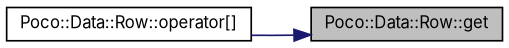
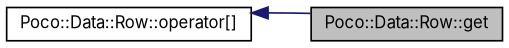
edge "Poco::Data::Row::operator[]" -> "Poco::Data::Row::get": reversed
